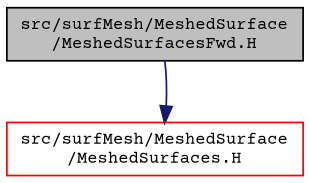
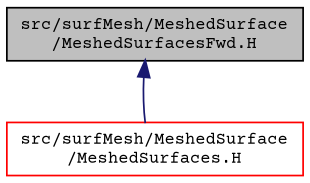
edge "src/surfMesh/MeshedSurface /MeshedSurfacesFwd.H" -> "src/surfMesh/MeshedSurface /MeshedSurfaces.H": reversed
